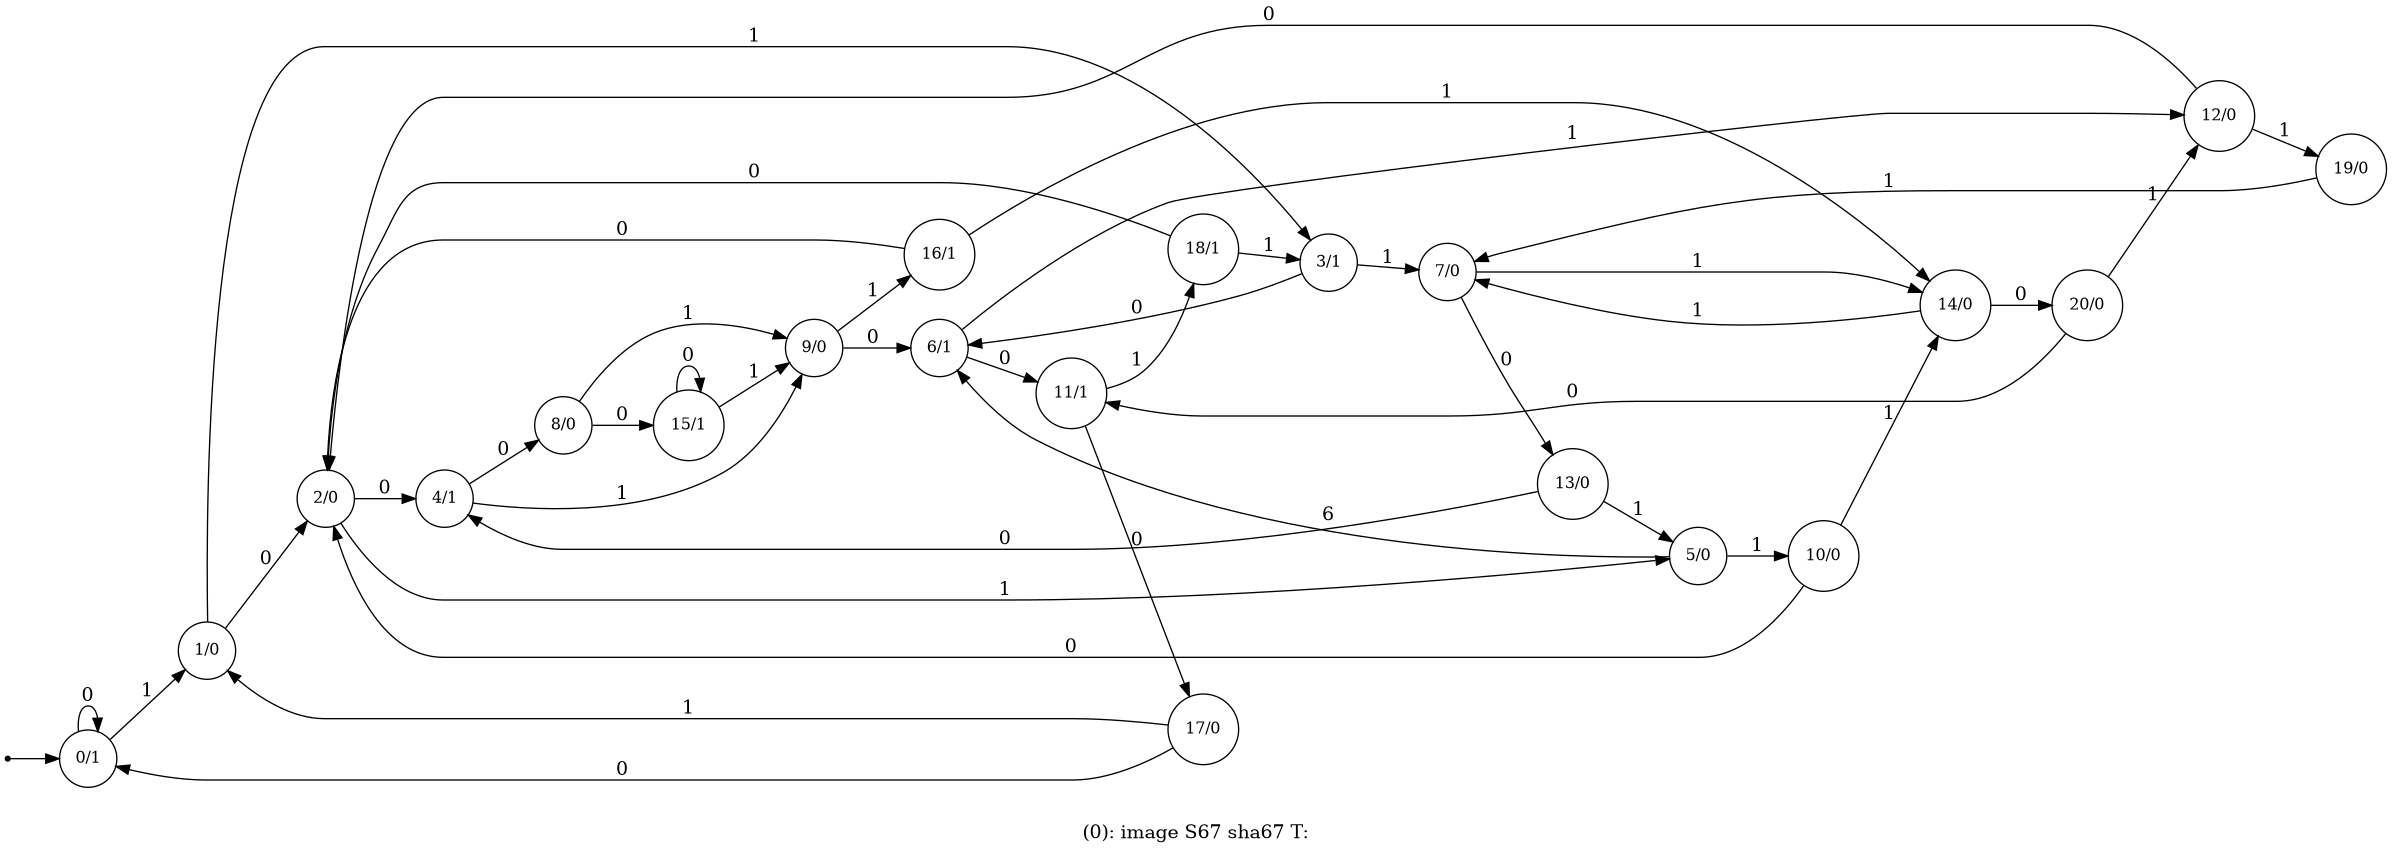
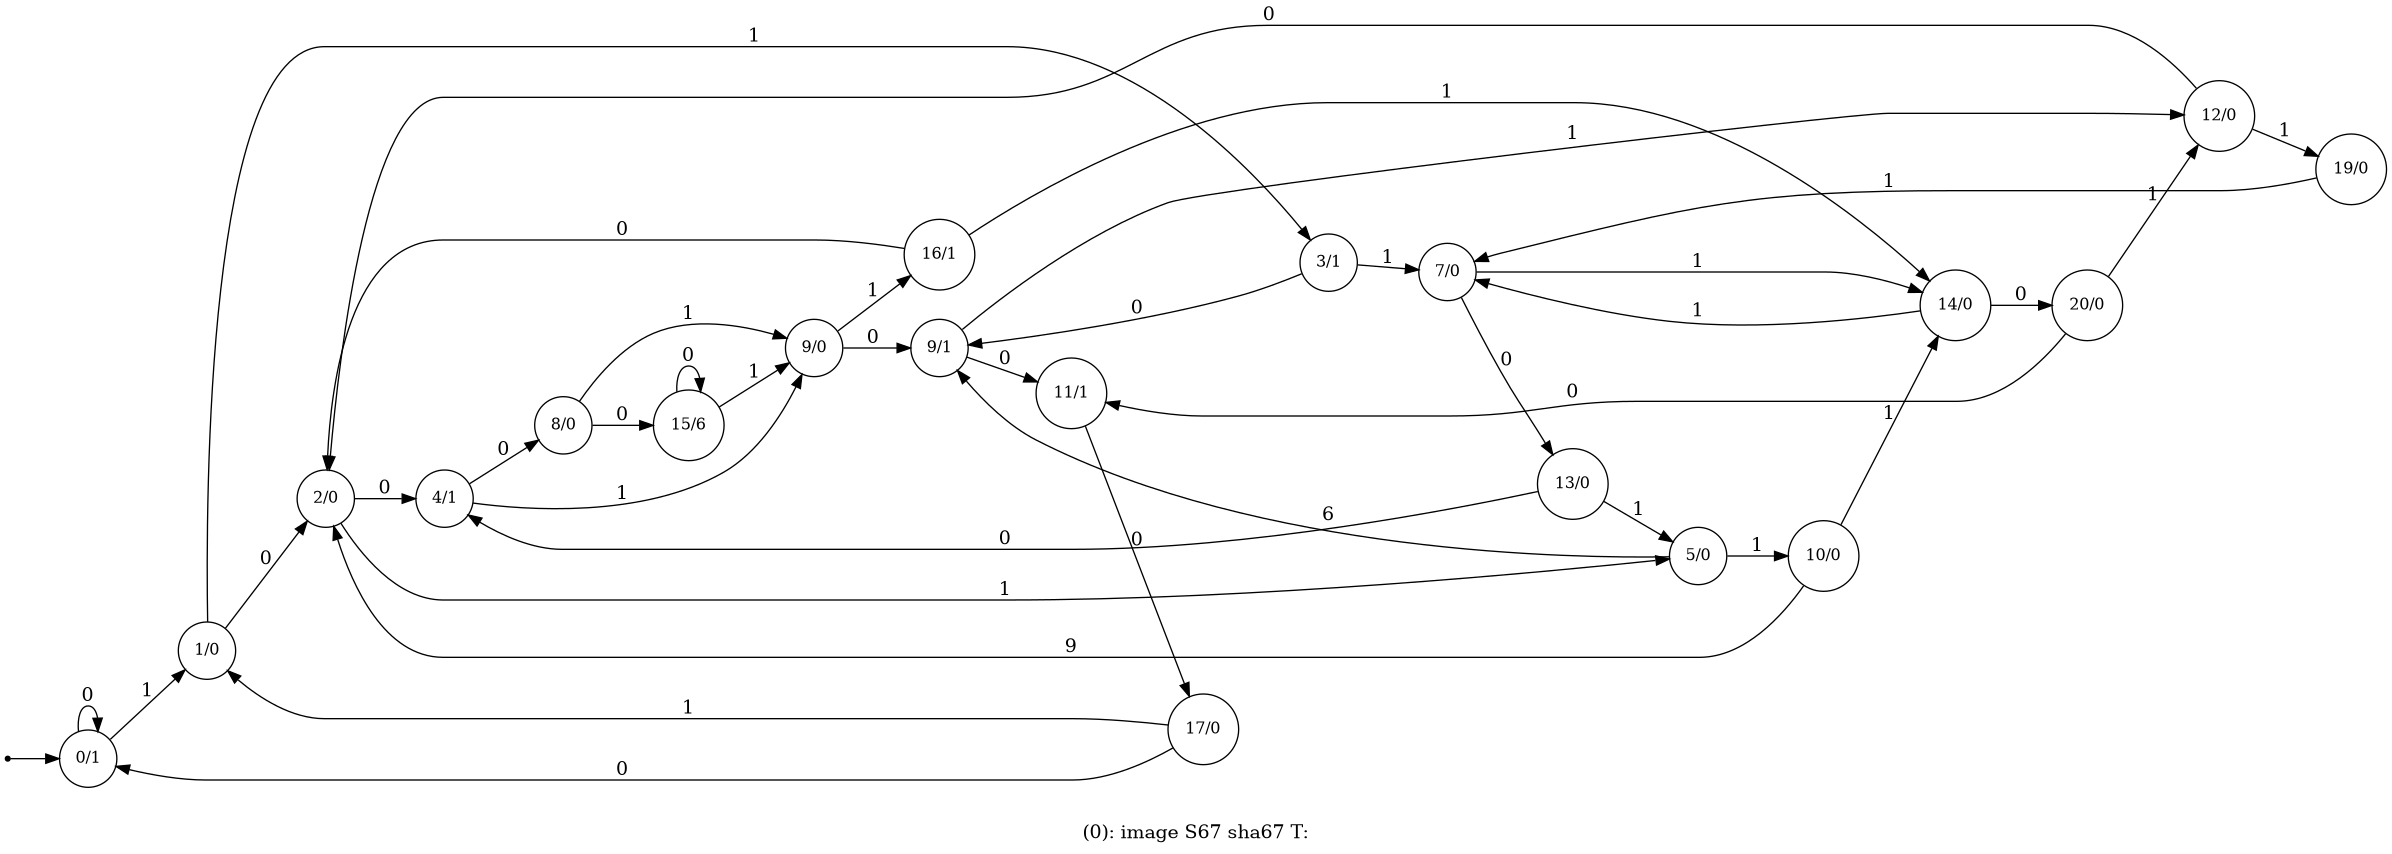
node "18/1": removed
node "6/1": label "6/1" -> "9/1"
node "15/1": label "15/1" -> "15/6"
edge "10/0" -> "2/0": label "0" -> "9"
